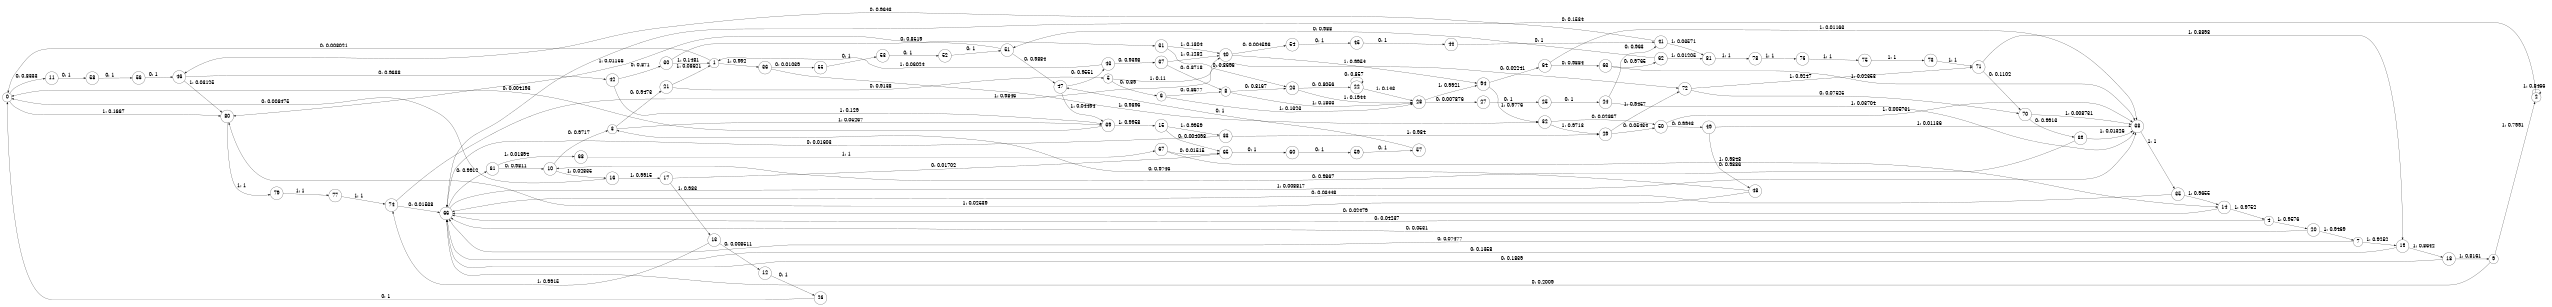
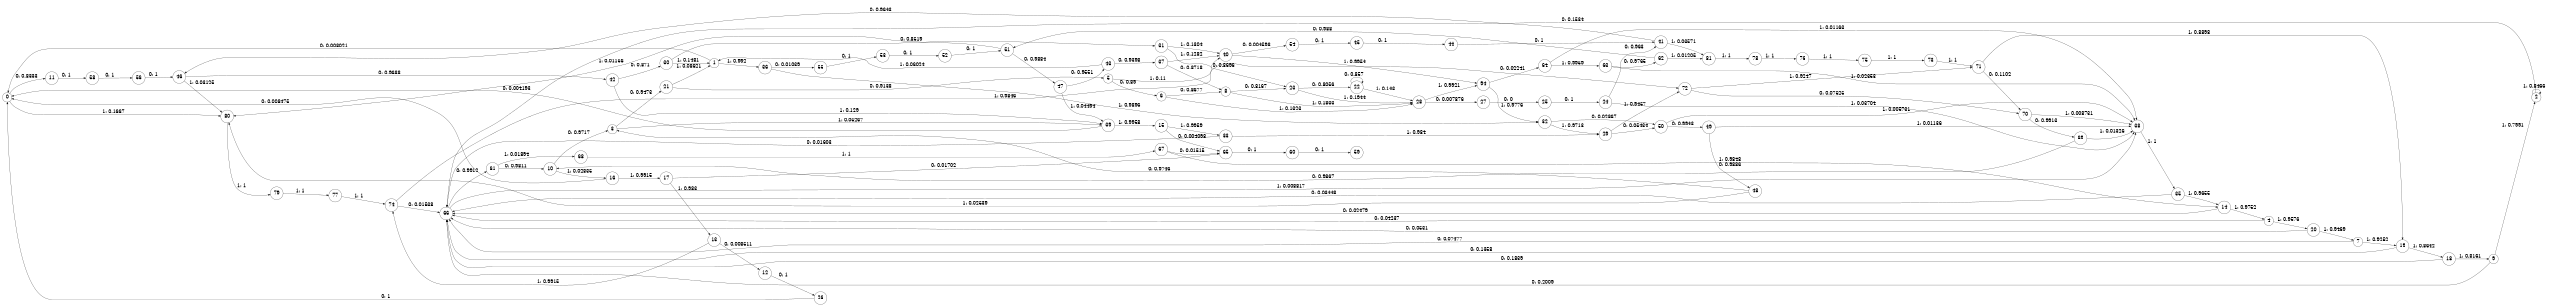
edge "64" -> "63": label "0: 0.9884   " -> "1: 0.9959   "
edge "27" -> "25": label "0: 1        " -> "0: 0        "
node "57": removed
